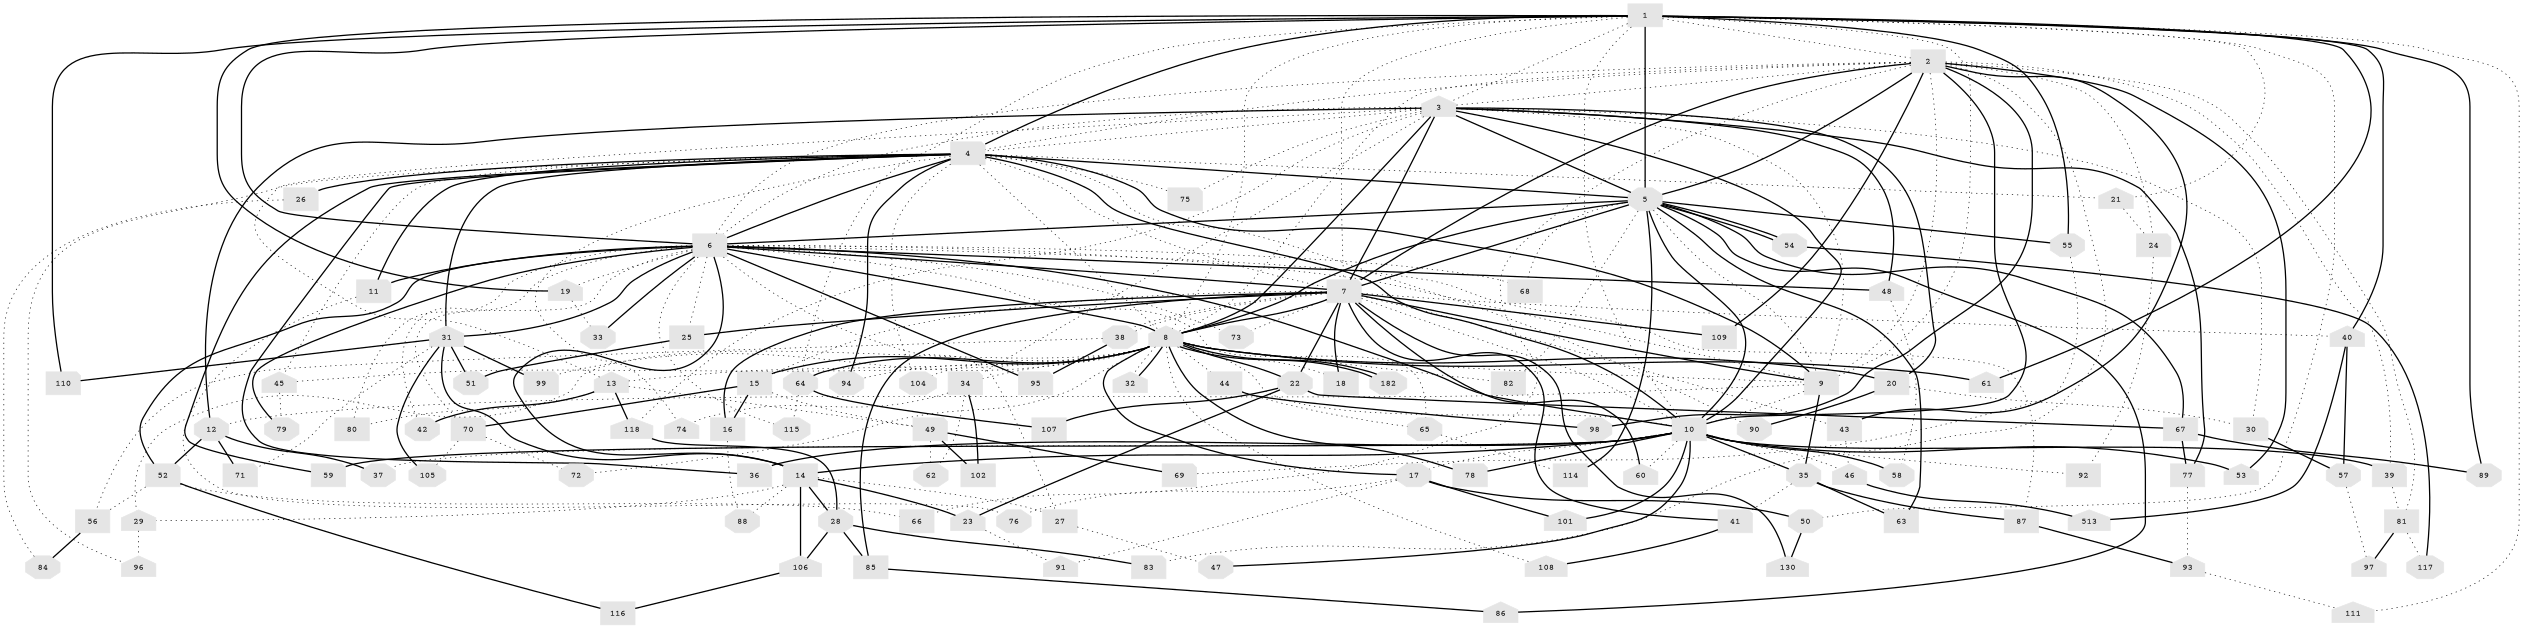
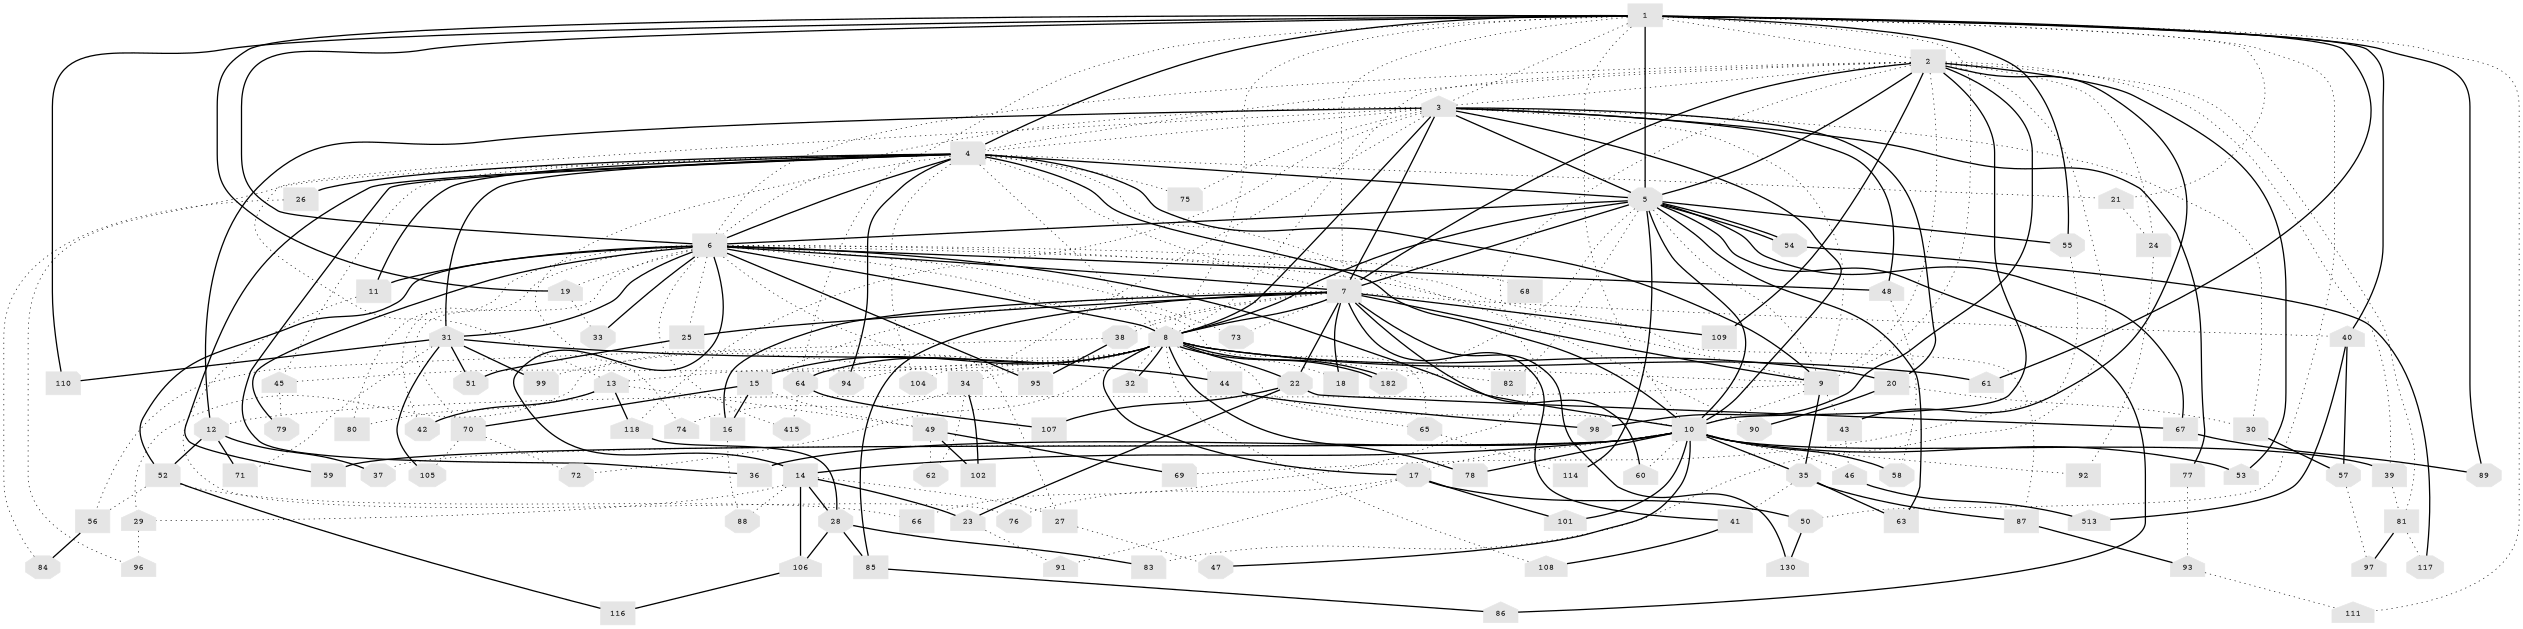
edge "5" -- "68": now "5" -- "182"
edge "7" -- "10": removed
edge "7" -- "43": now "9" -- "43"
node "115": label "115" -> "415"
edge "67" -- "77": removed
edge "31" -- "14": now "31" -- "44"
